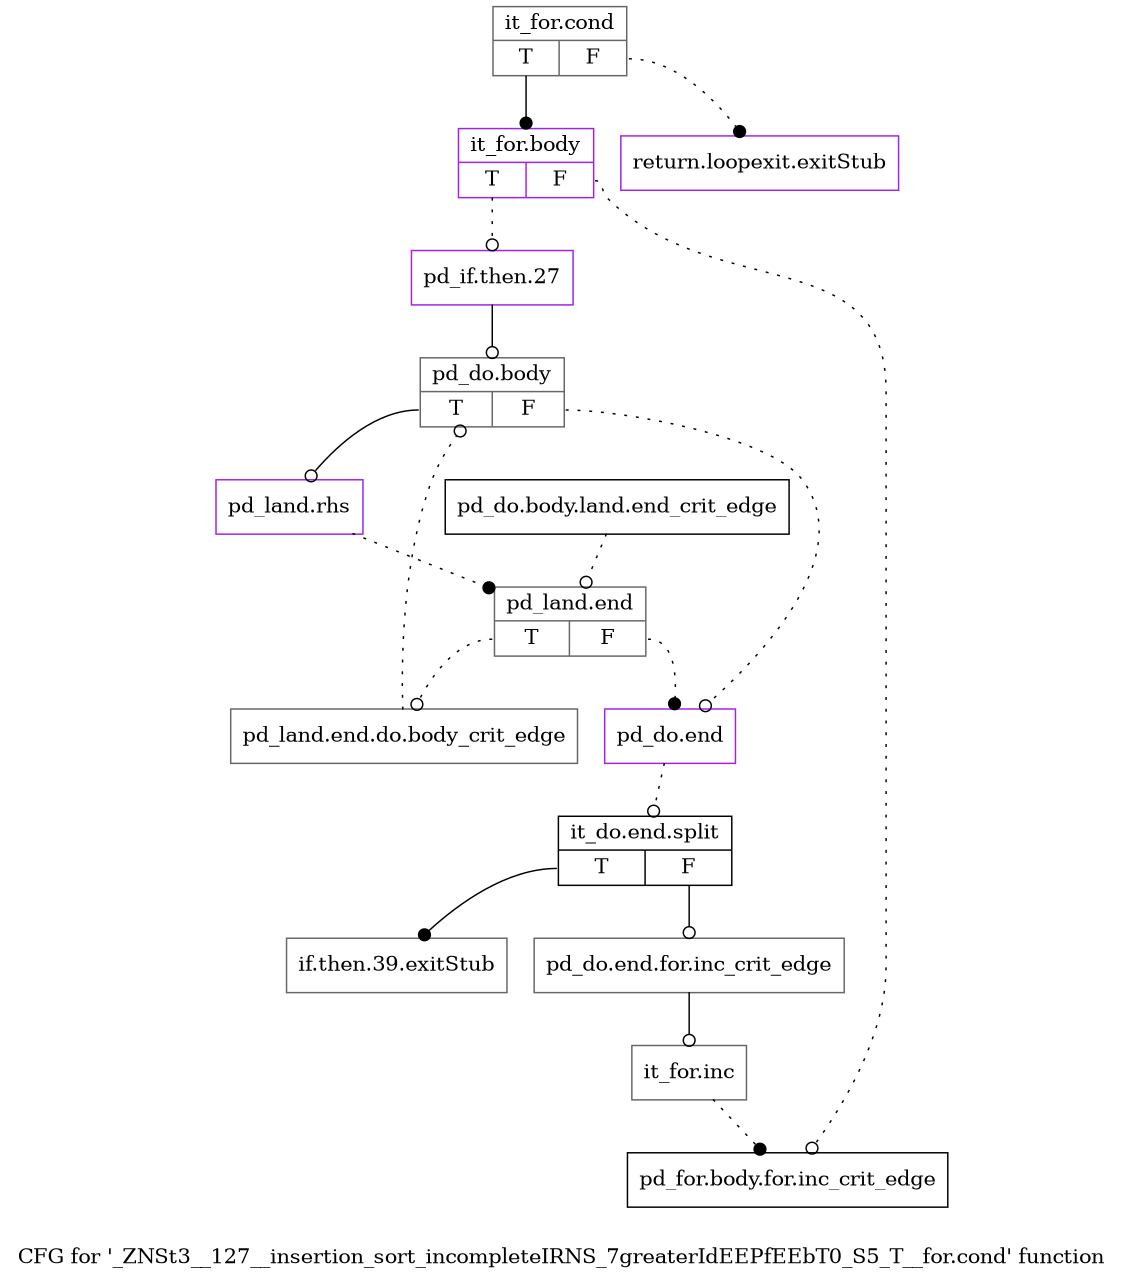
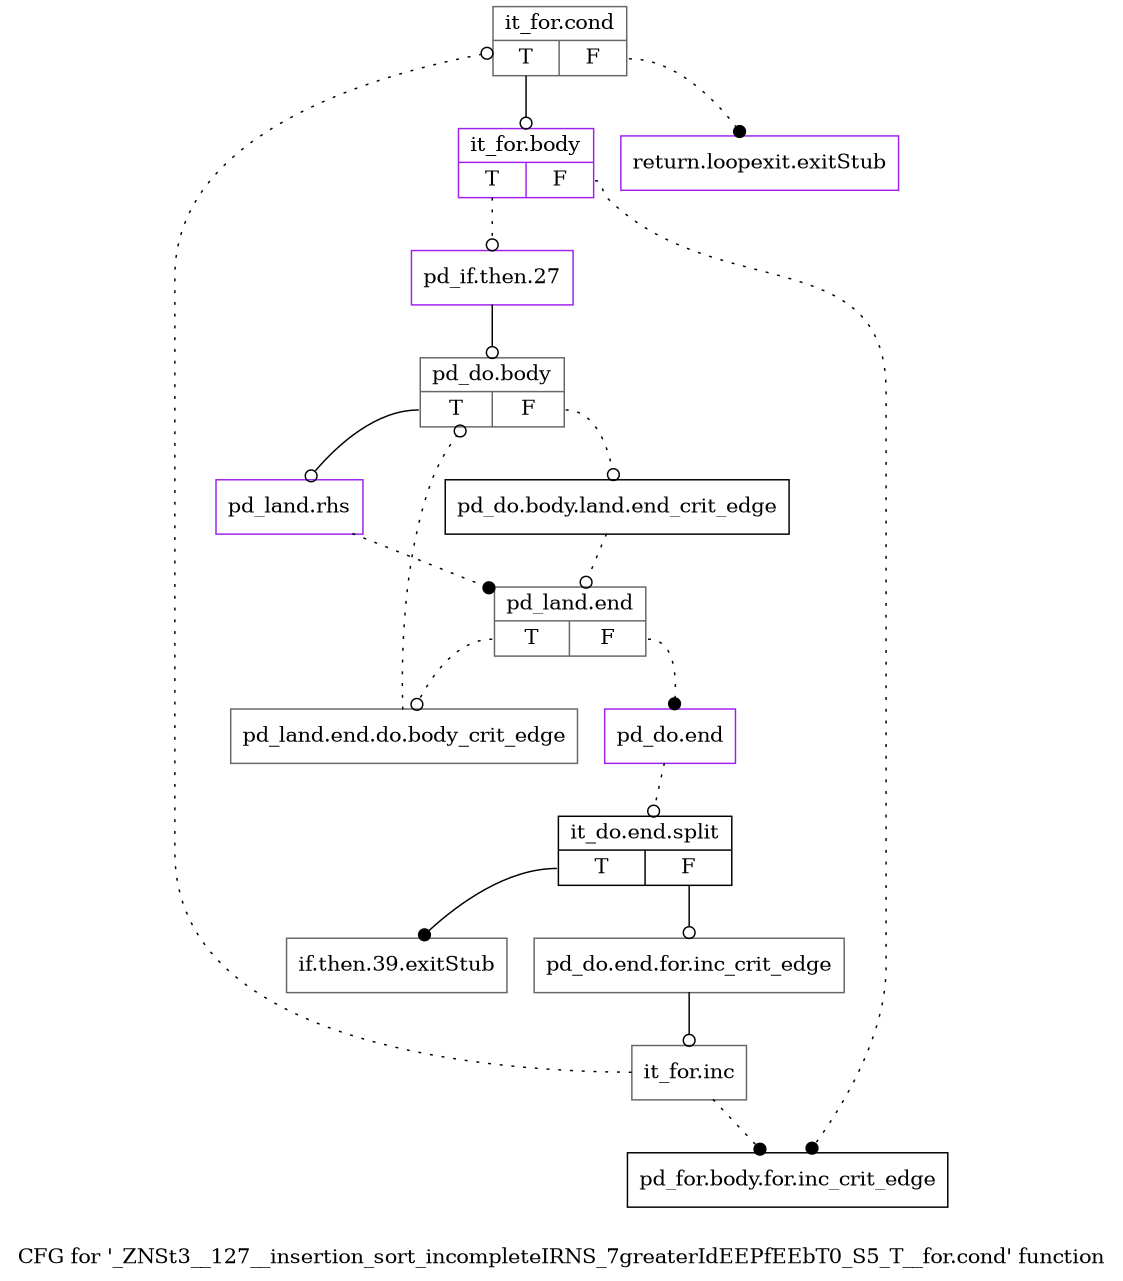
edge "it_for.cond" -> "it_for.body": arrowhead dot -> odot
edge "pd_do.body" -> "pd_do.end": now "pd_do.body" -> "pd_do.body.land.end_crit_edge"
edge "it_for.body" -> "pd_for.body.for.inc_crit_edge": arrowhead odot -> dot
edge "it_for.inc" -> "it_for.cond": added
